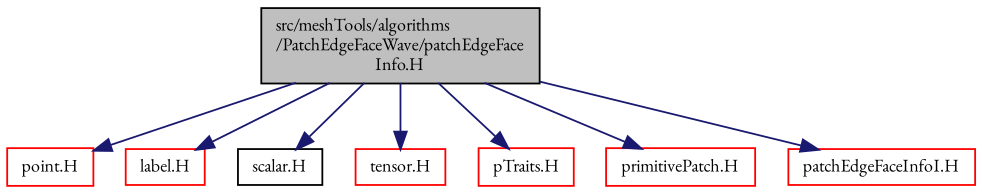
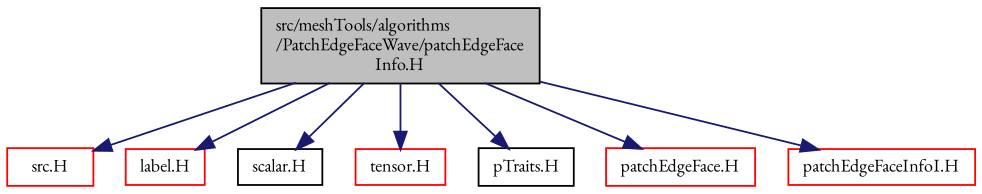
node "point.H": label "point.H" -> "src.H"
node "pTraits.H": color red -> black
node "primitivePatch.H": label "primitivePatch.H" -> "patchEdgeFace.H"
